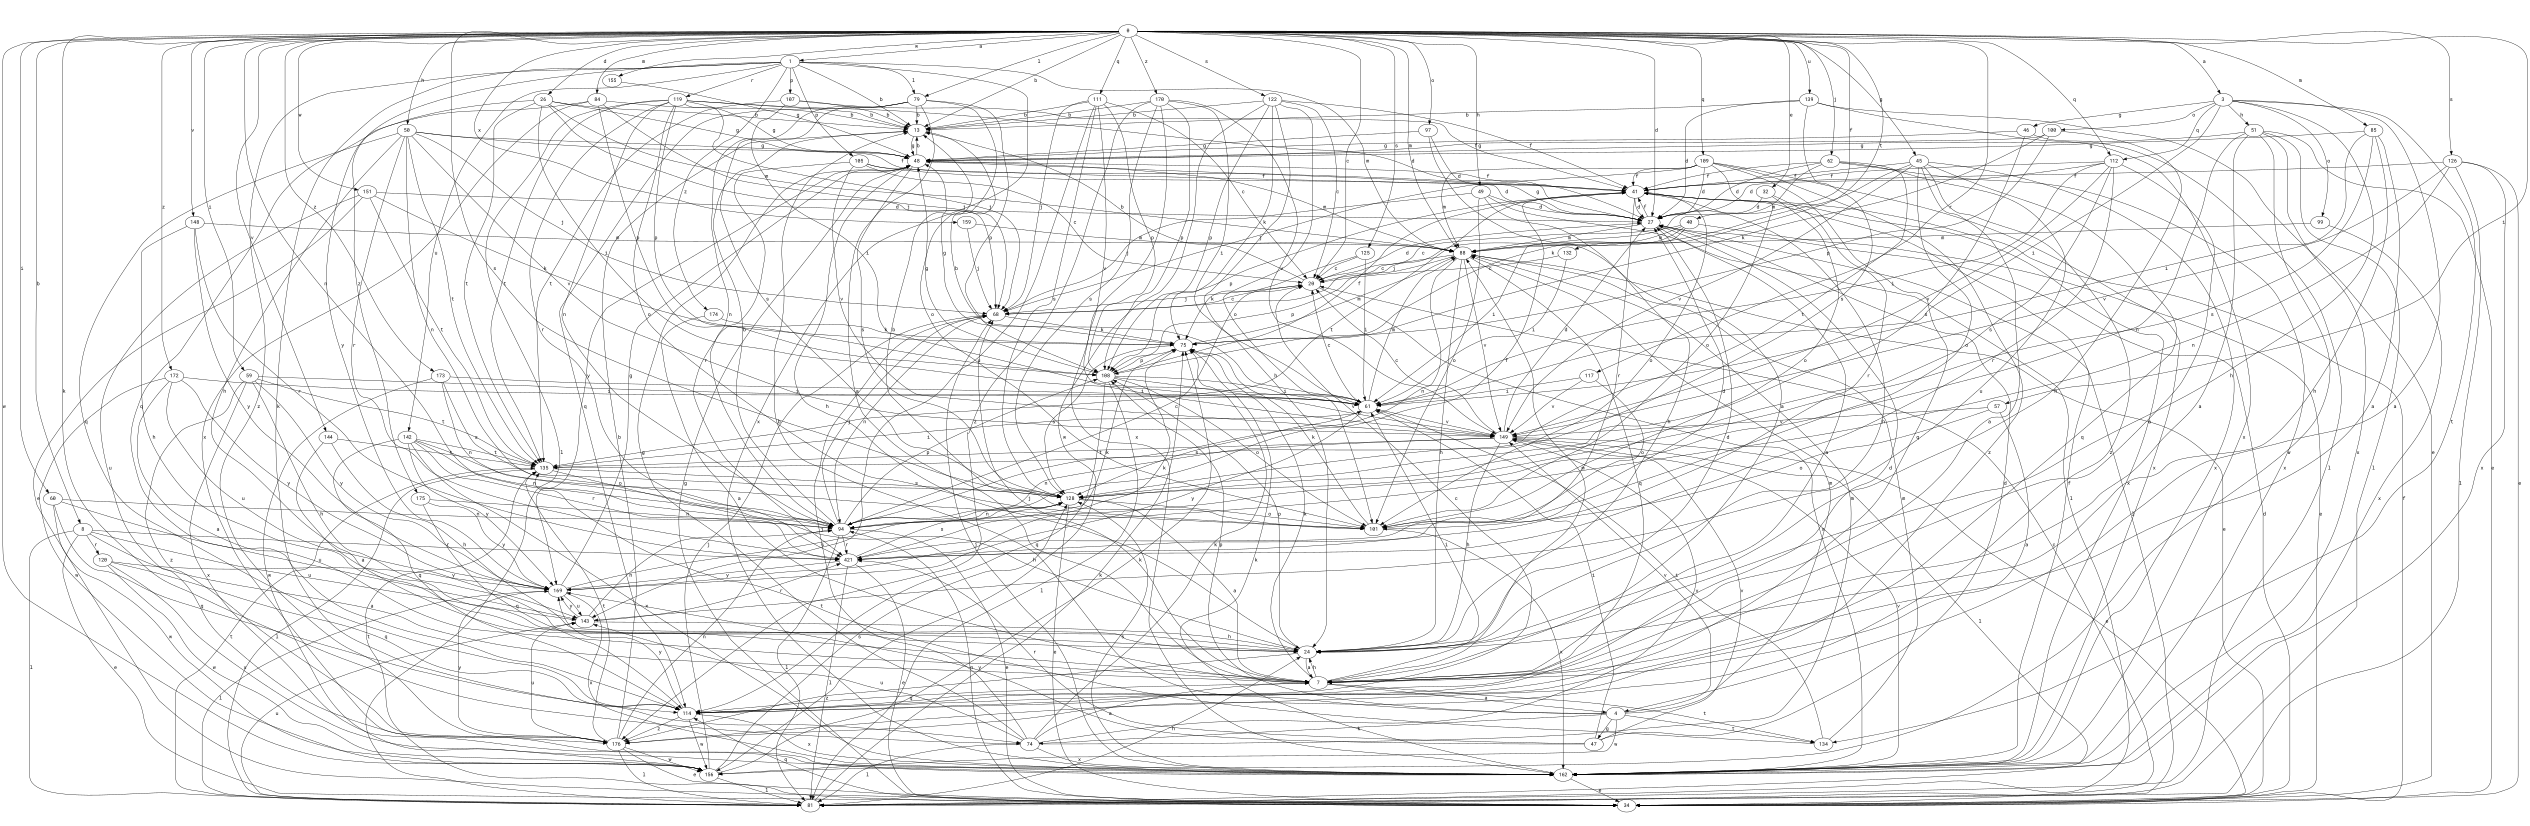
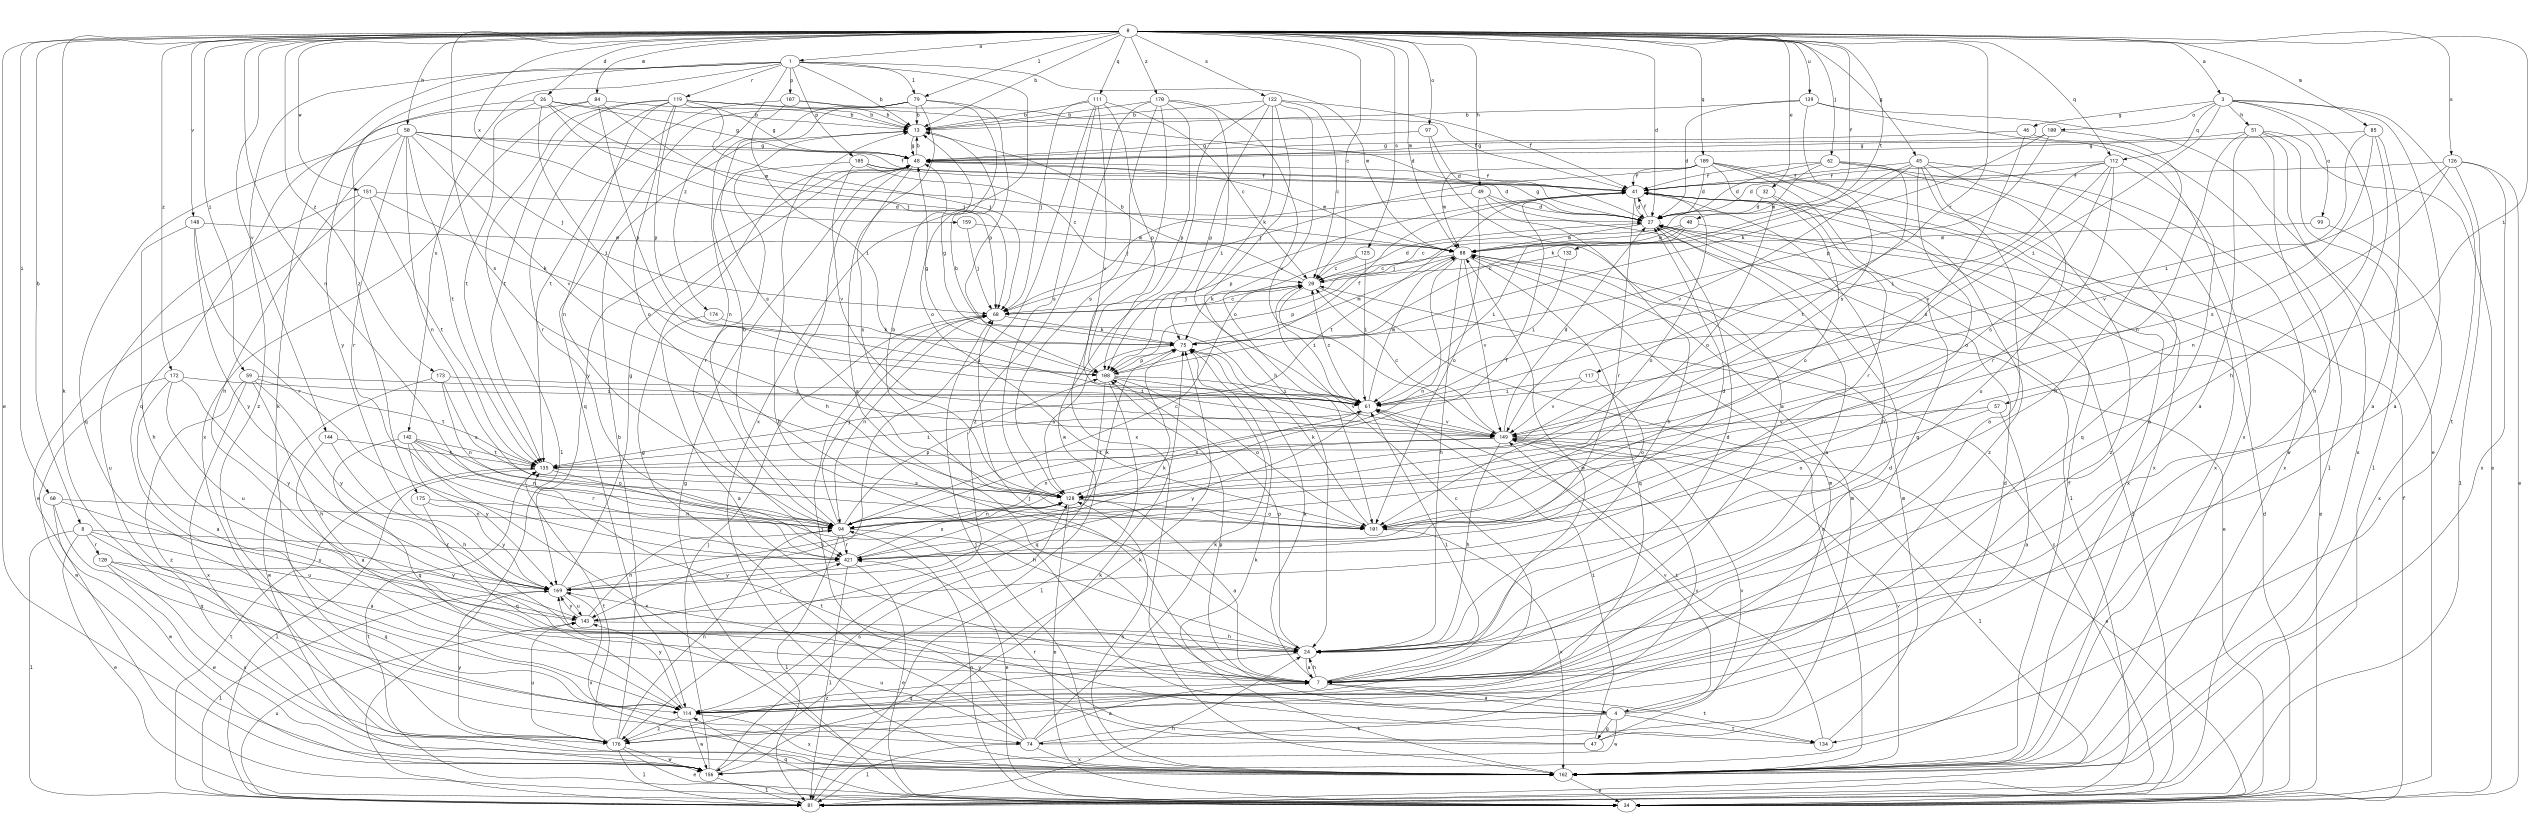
node "155": removed
edge "20" -> "61": added, label "i"
